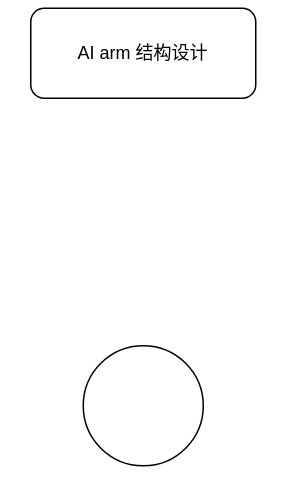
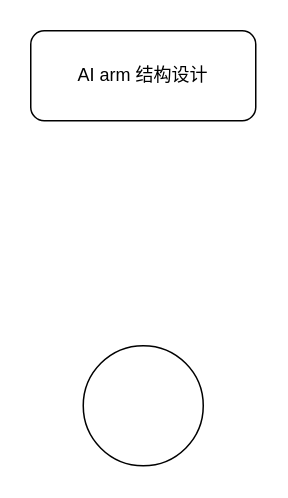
node "AI arm 结构设计": moved (143, 53) -> (143, 76)
